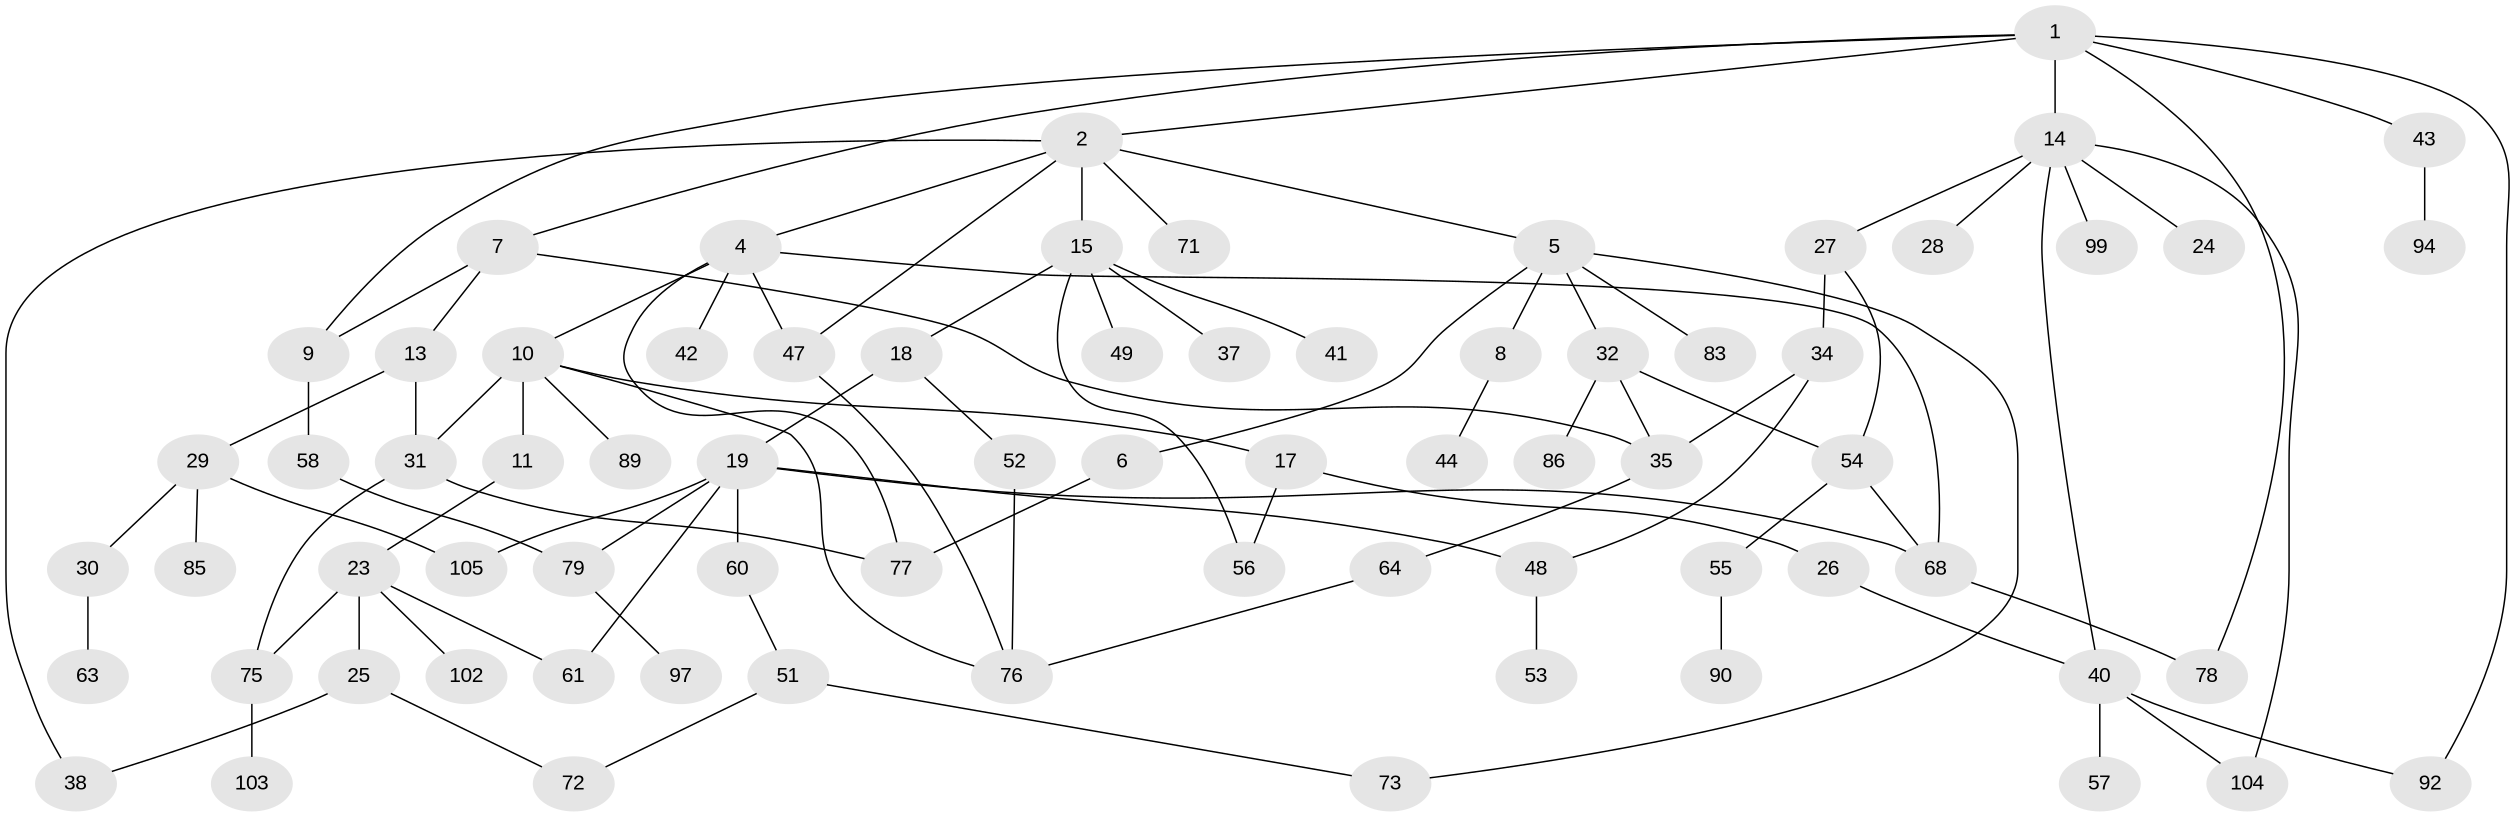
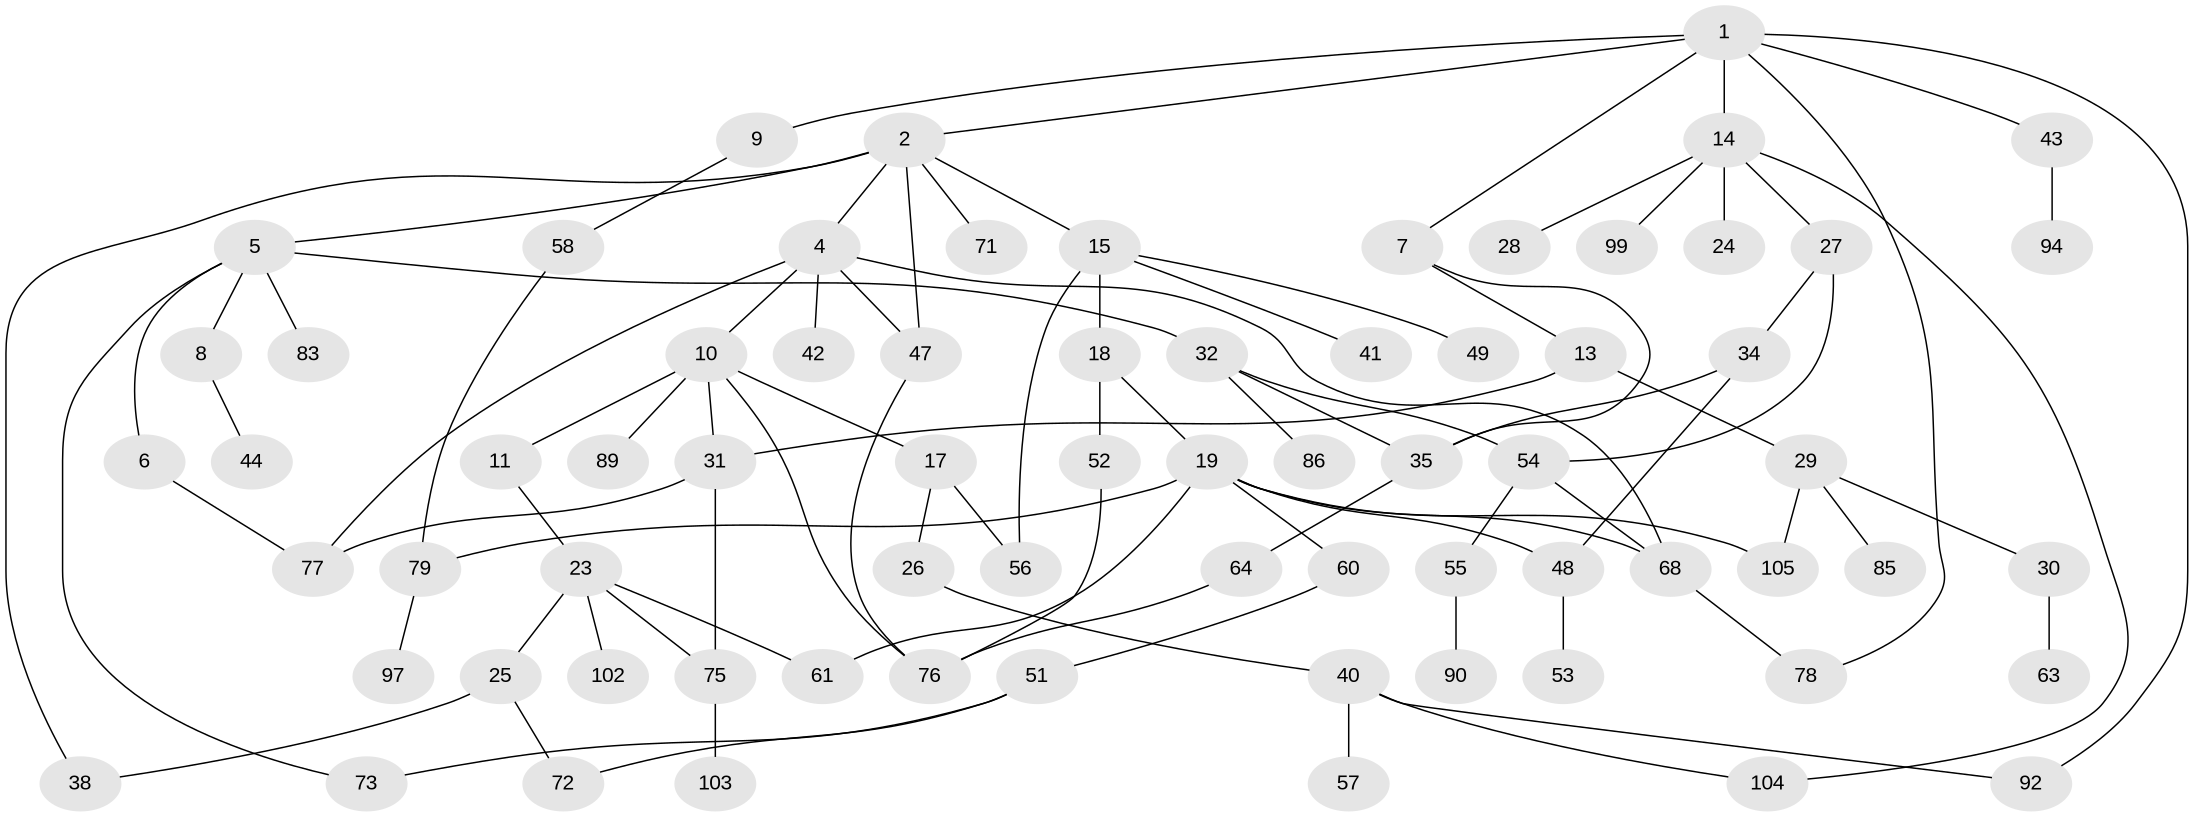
edge "7" -- "9": removed
node "37": removed
edge "14" -- "40": removed
